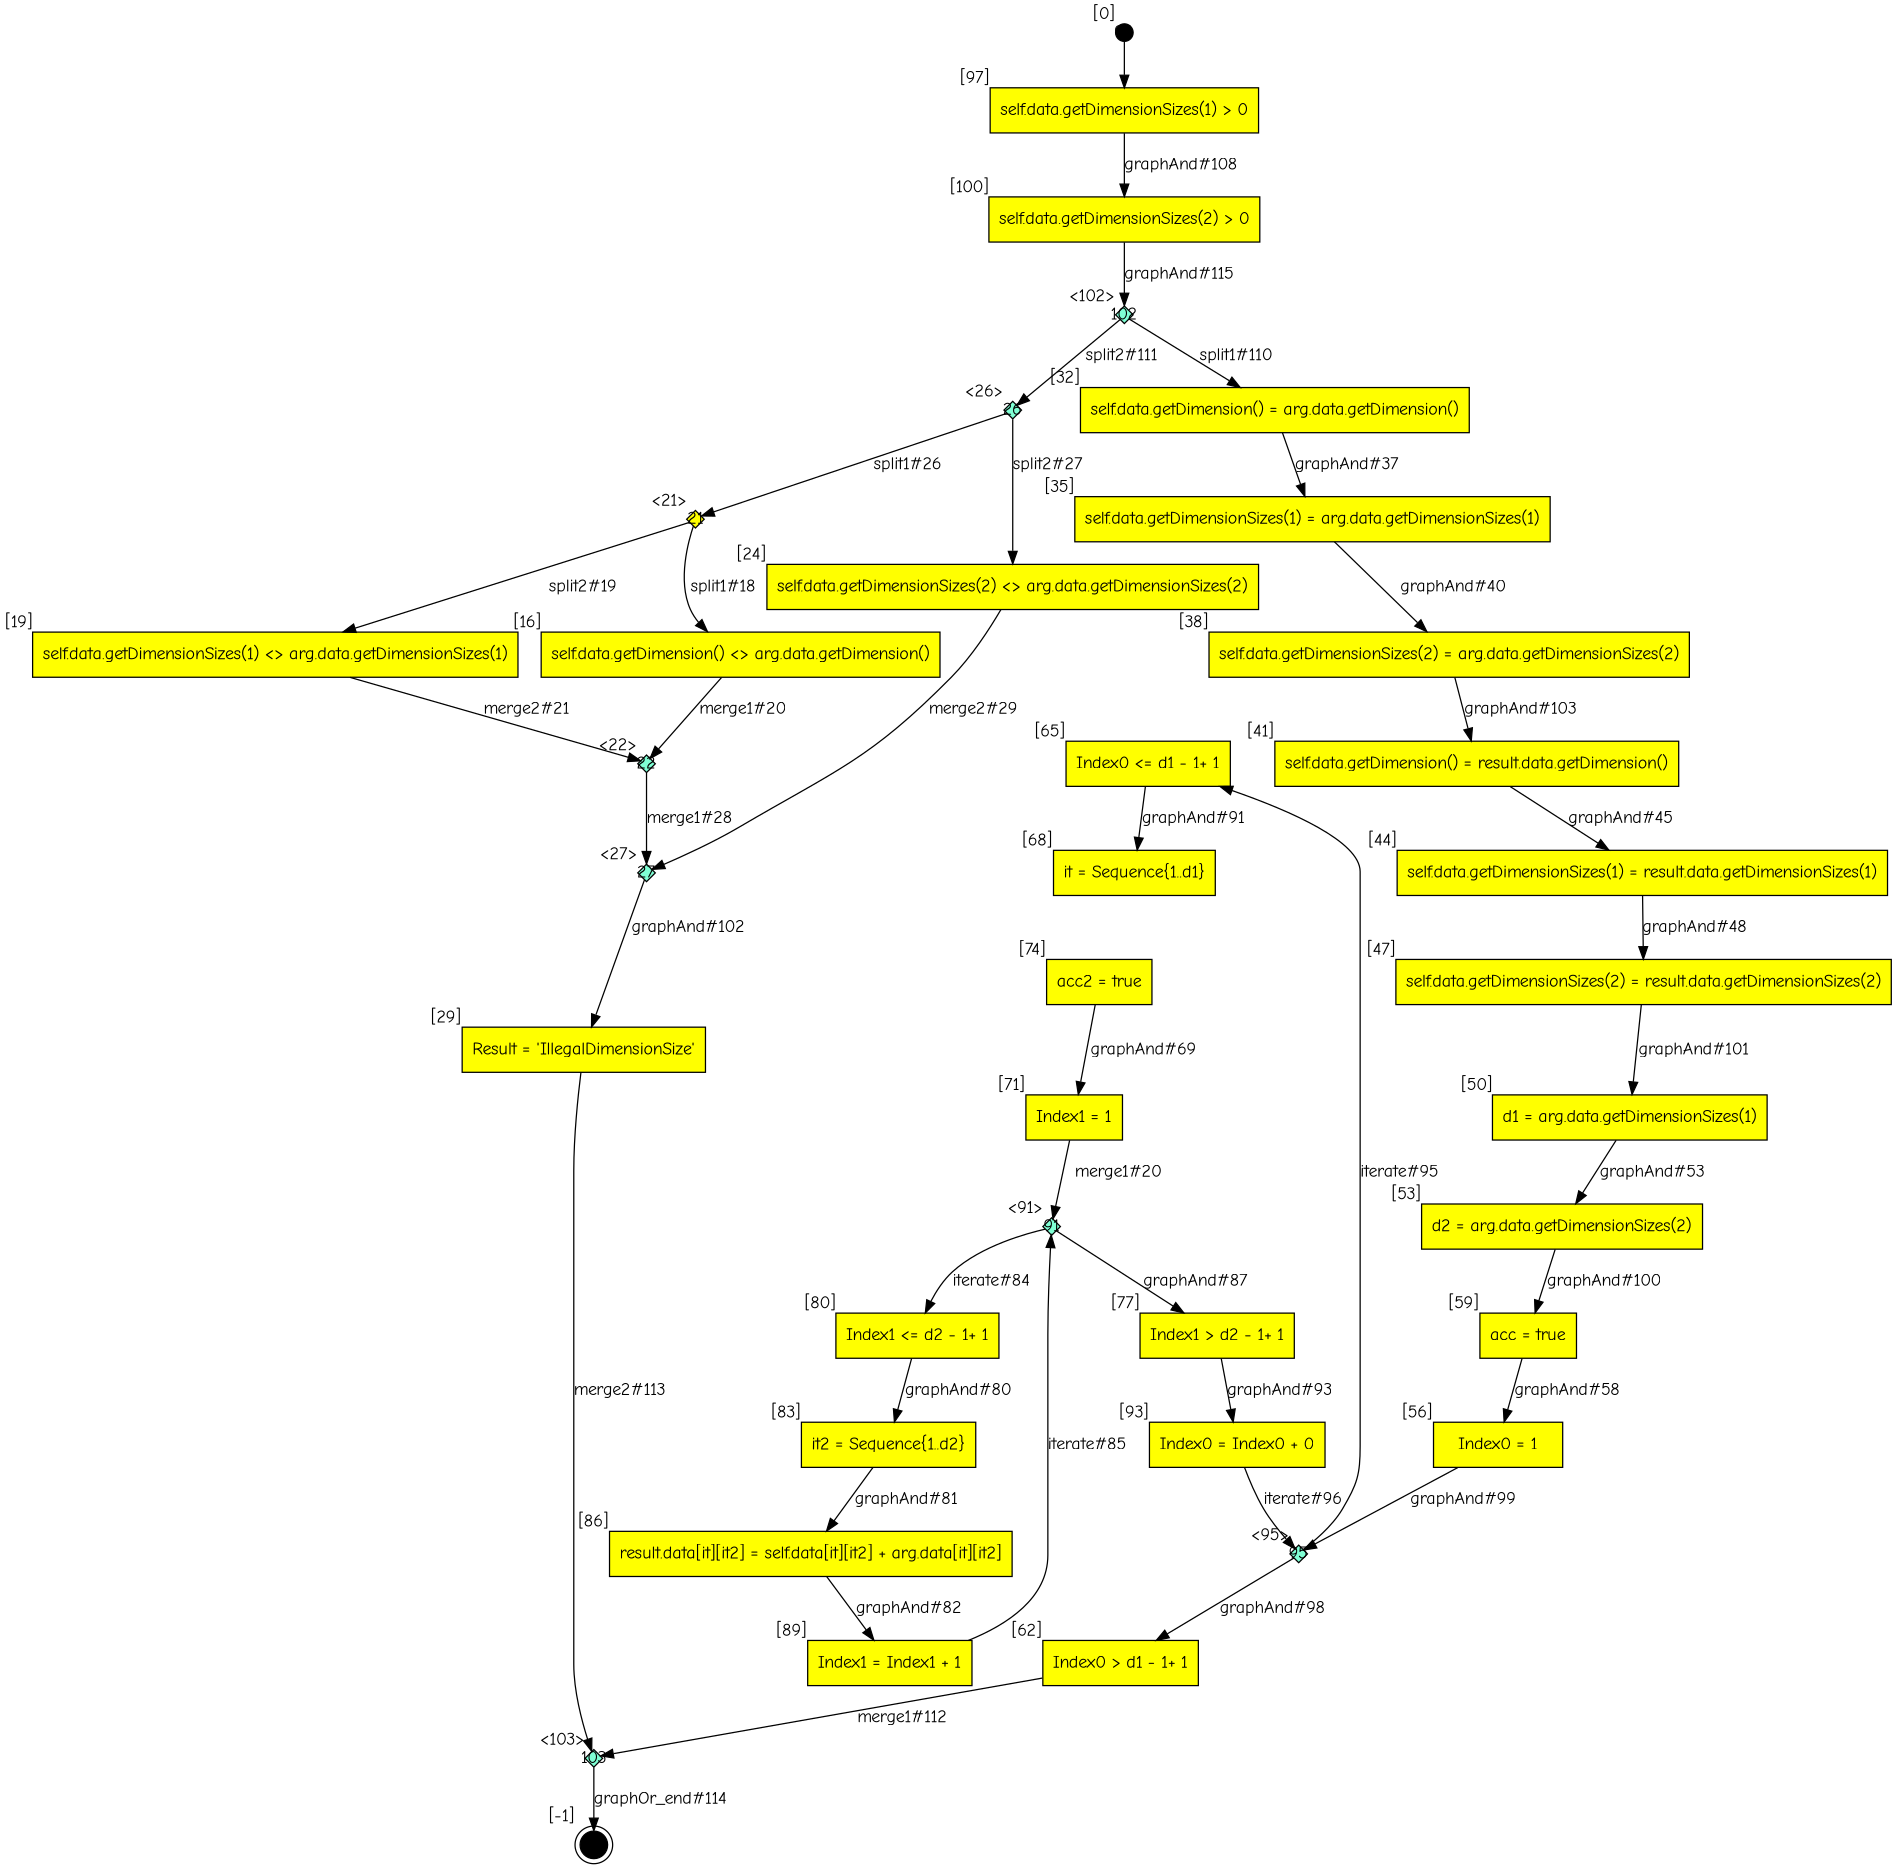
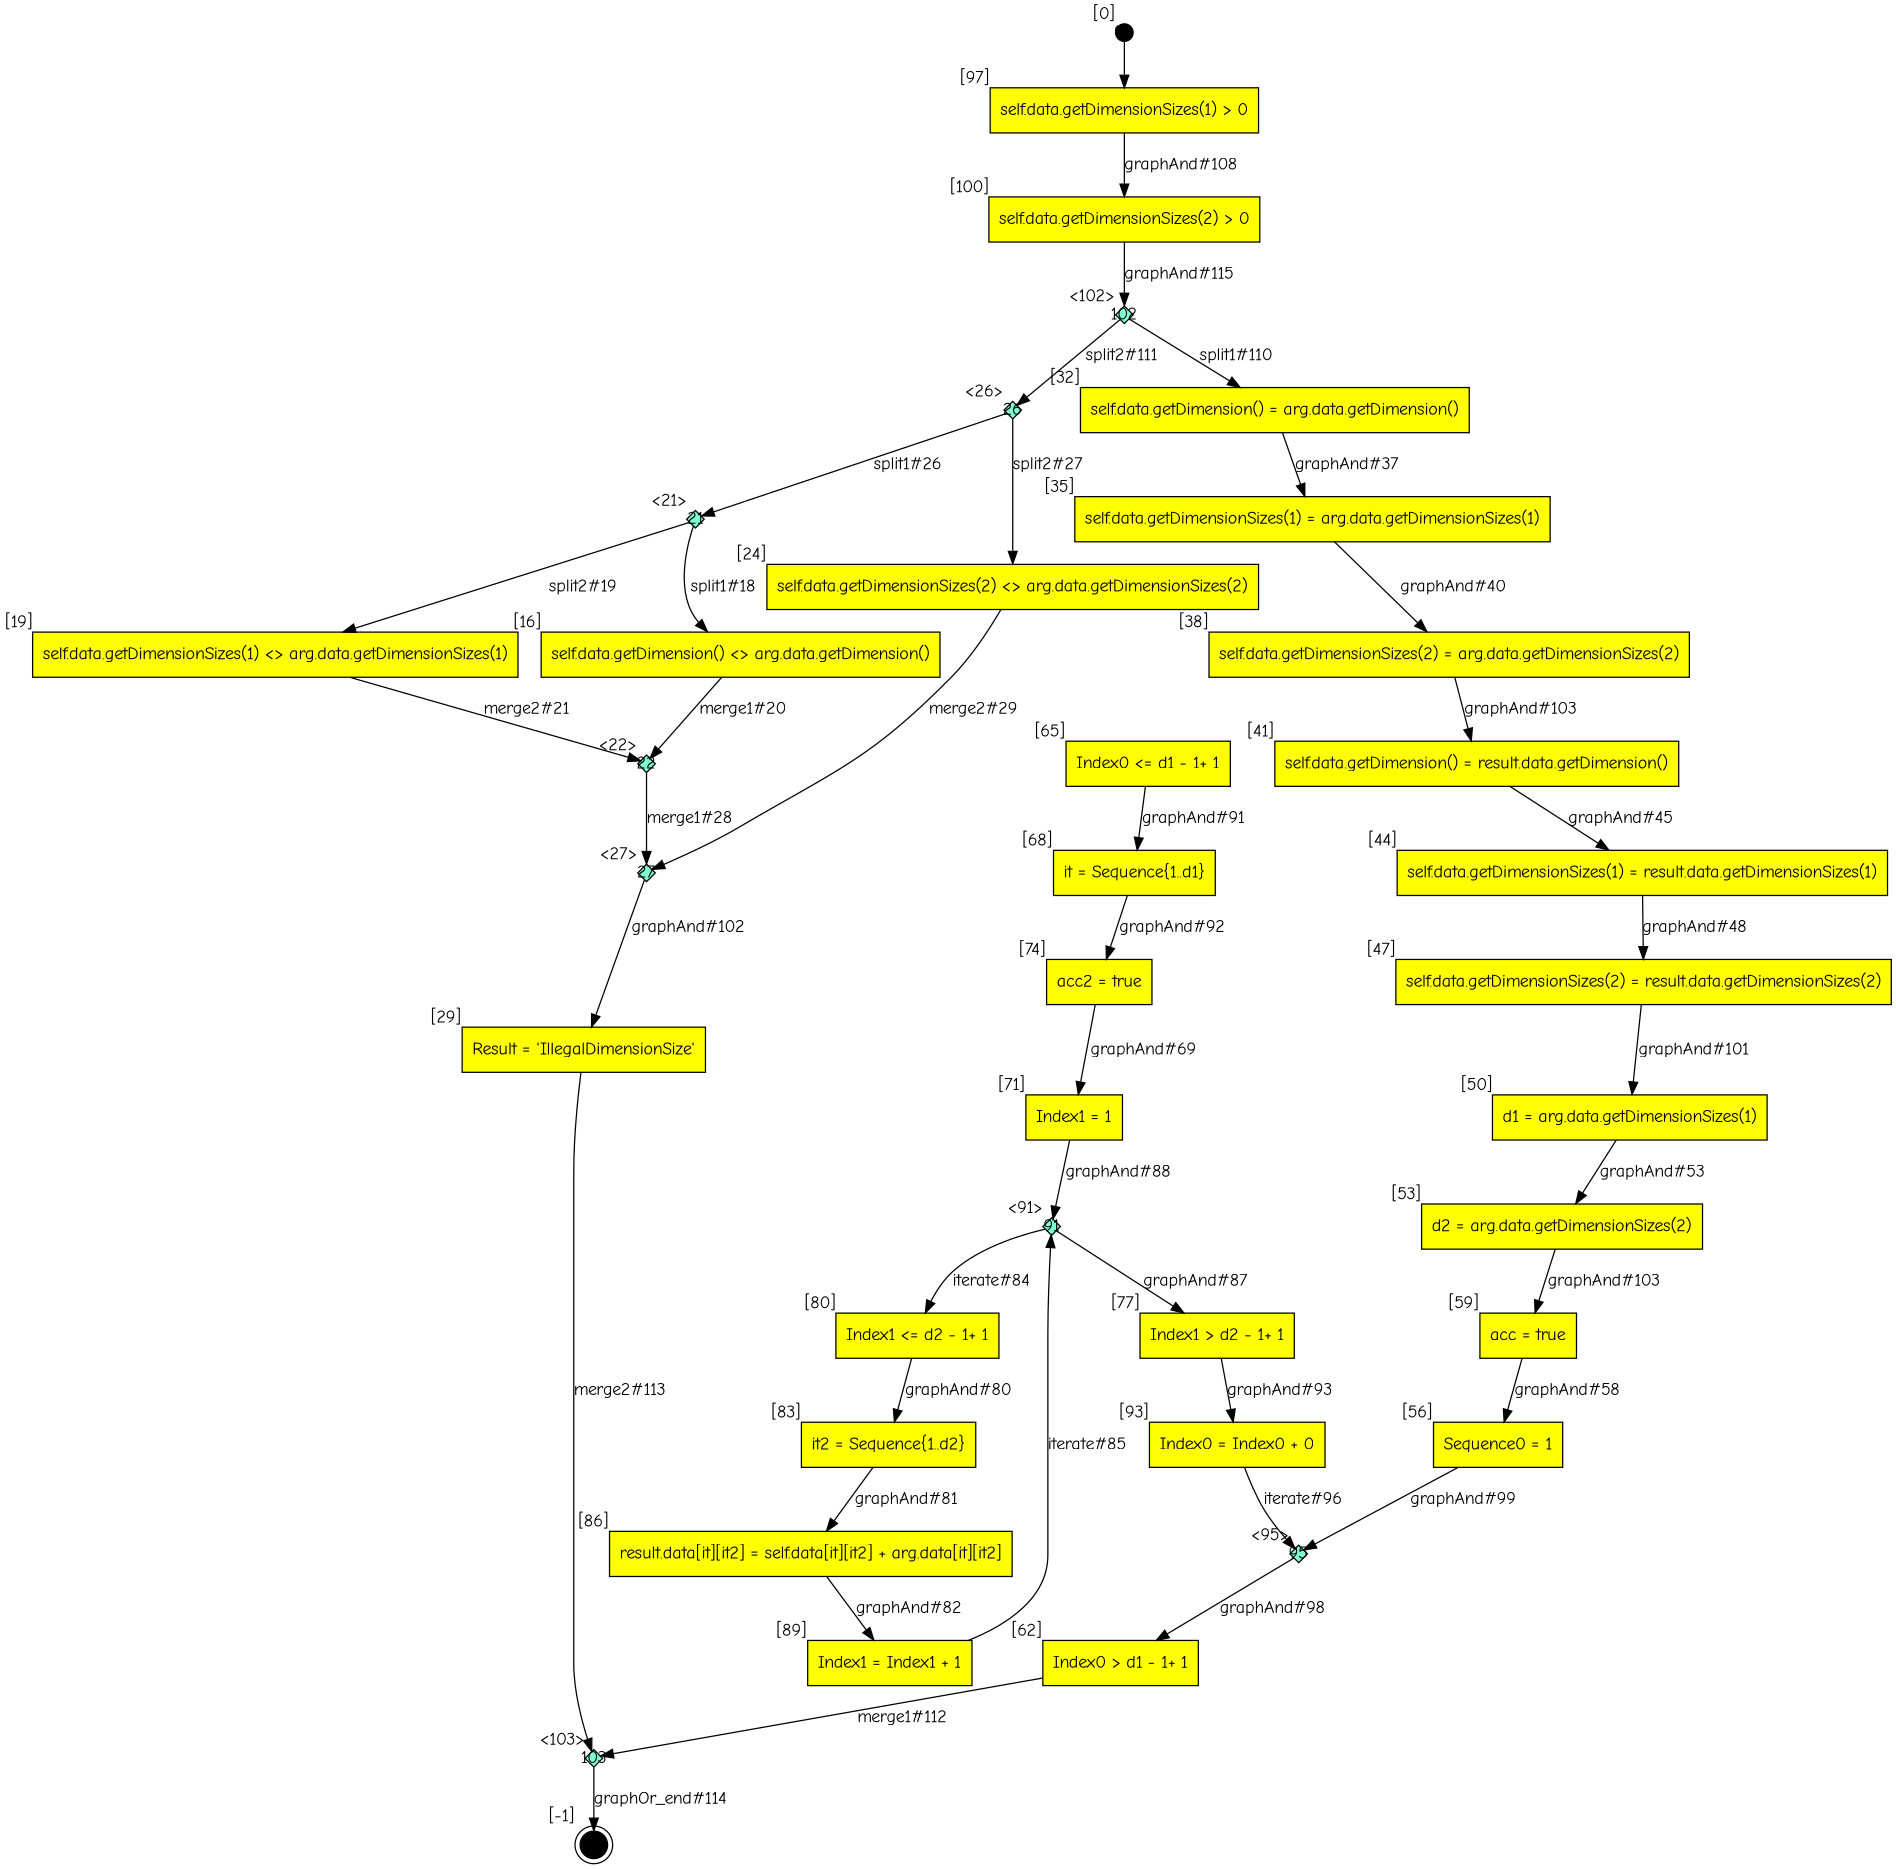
node "21 <21>": fillcolor yellow -> aquamarine
edge "it = Sequence{1..d1} [68]" -> "acc2 = true [74]": added, label "graphAnd#92"
edge "95 <95>" -> "Index0 <= d1 - 1+ 1 [65]": removed, label "iterate#95"
edge "Index1 = 1 [71]" -> "91 <91>": label "merge1#20" -> "graphAnd#88"
edge "d2 = arg.data.getDimensionSizes(2) [53]" -> "acc = true [59]": label "graphAnd#100" -> "graphAnd#103"
node "Index0 = 1 [56]": label "Index0 = 1 [56]" -> "Sequence0 = 1 [56]"
